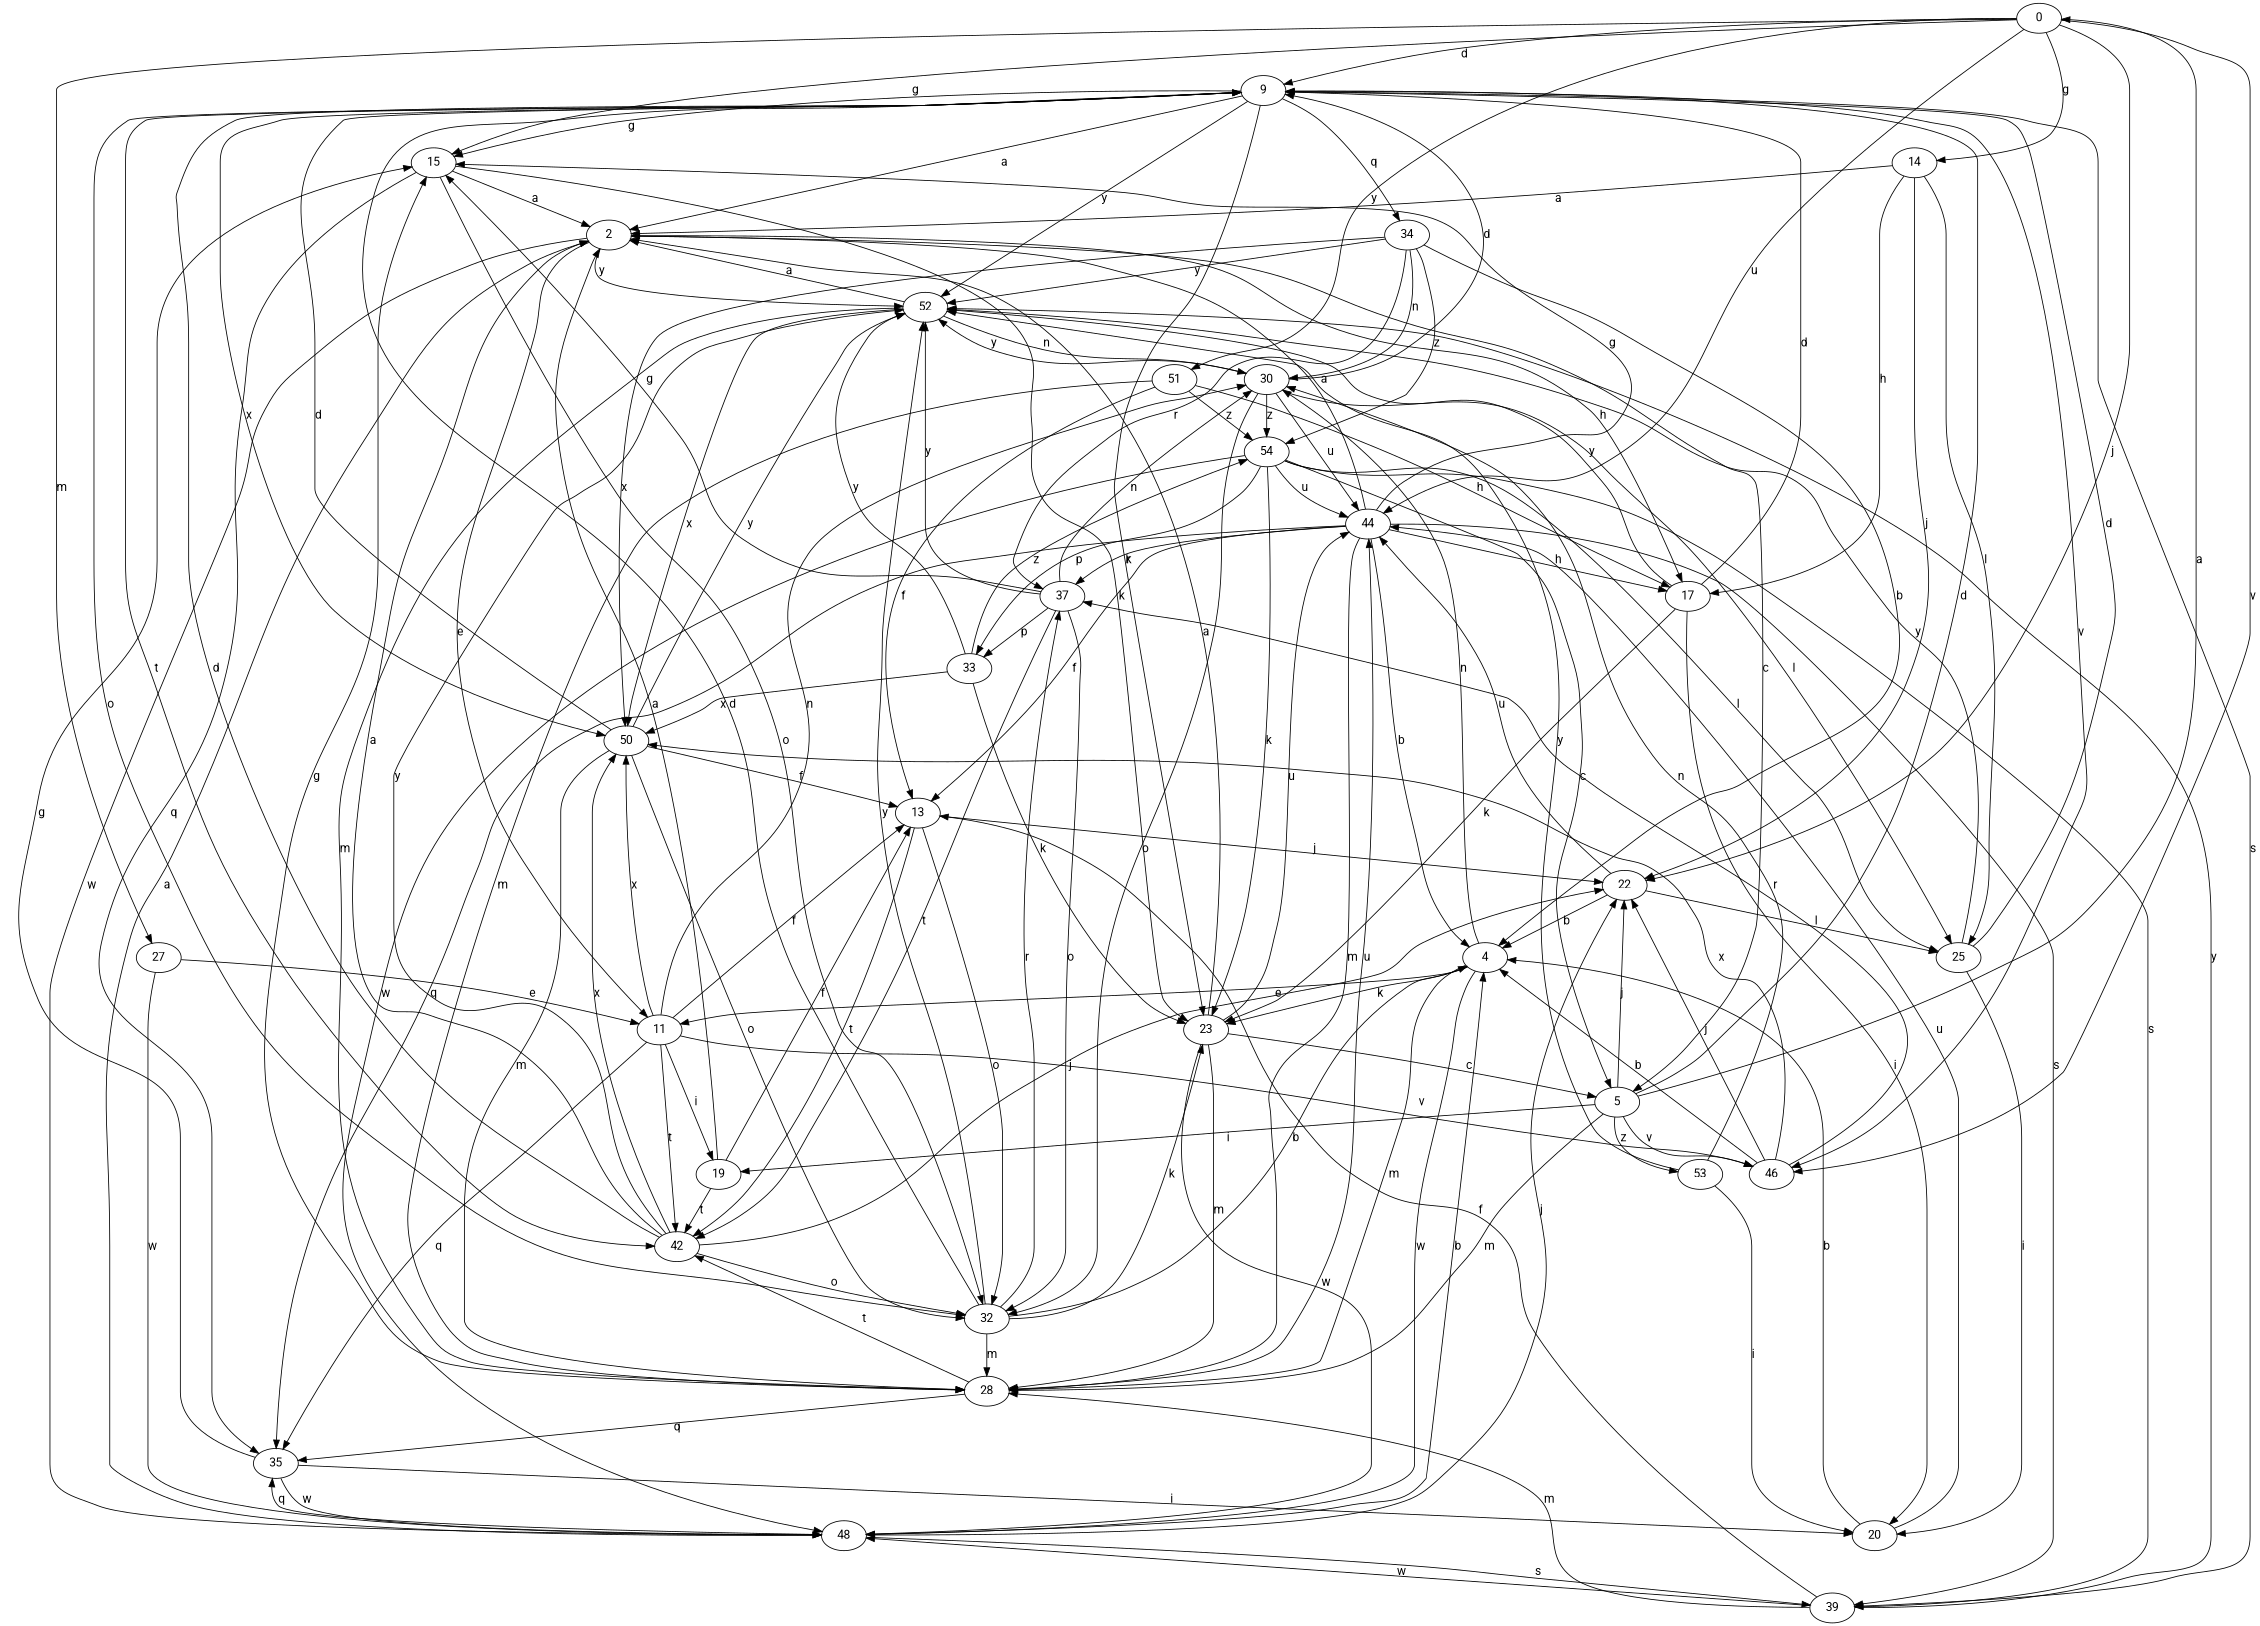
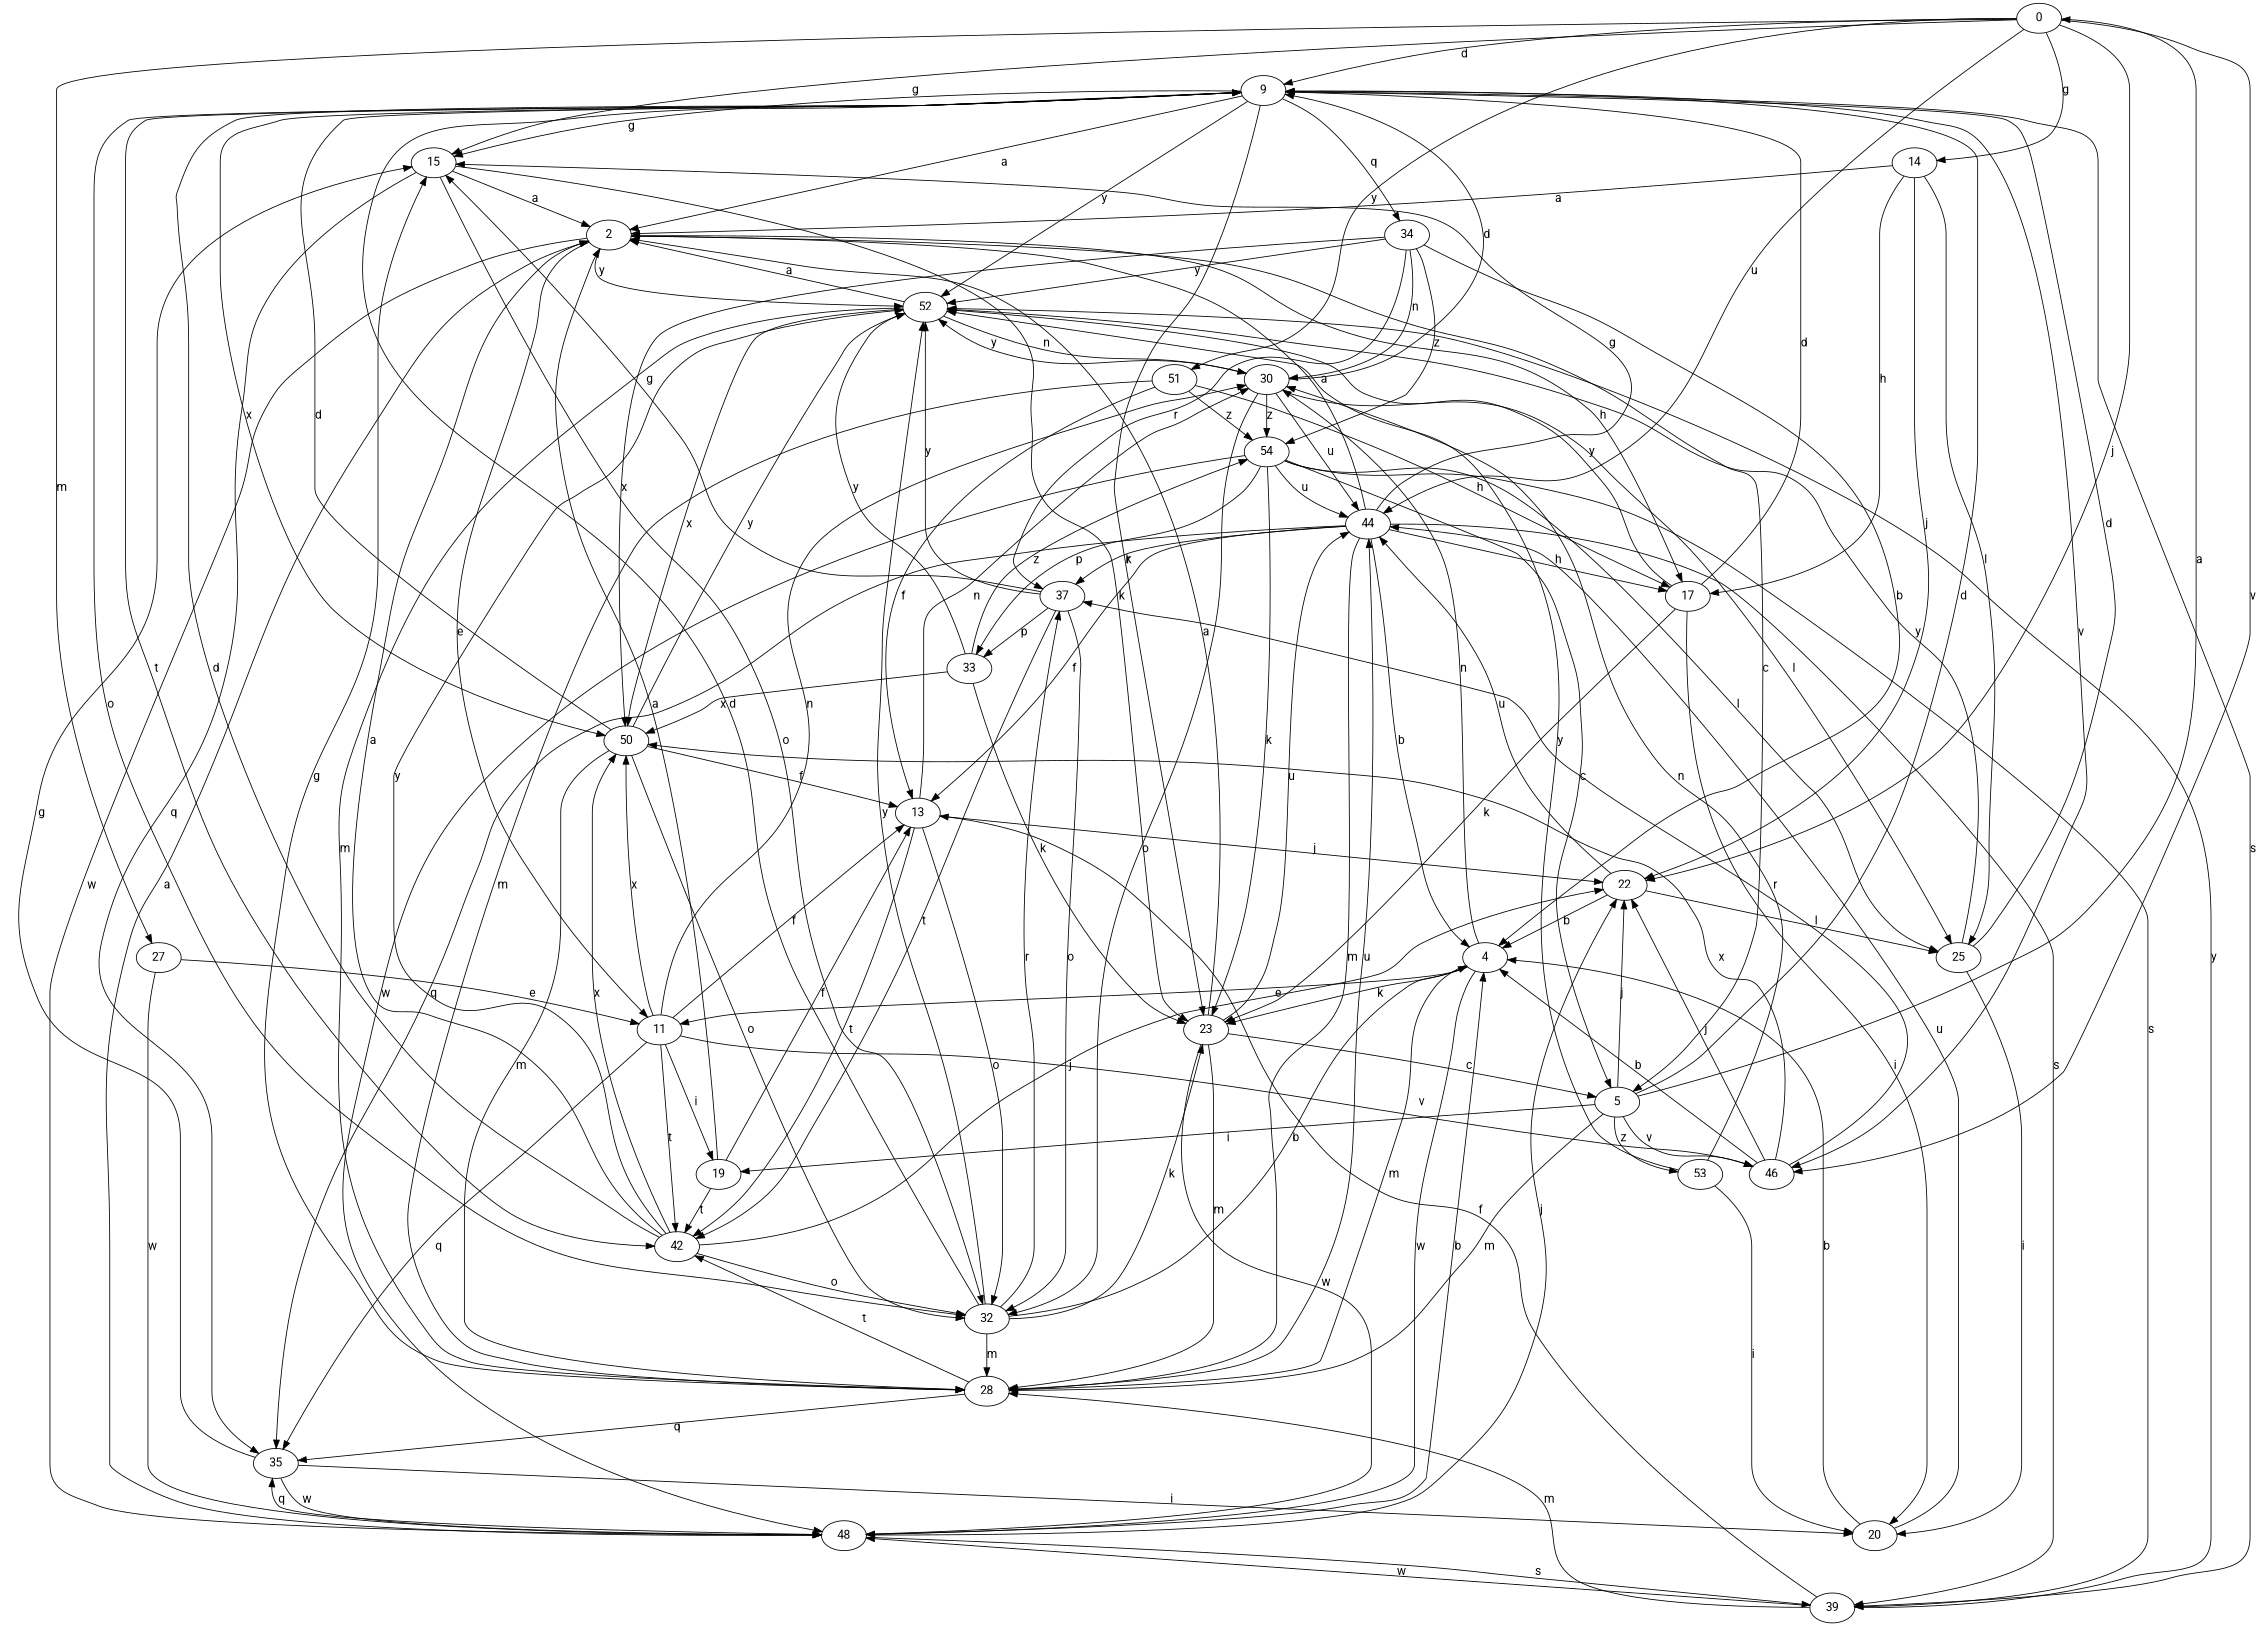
edge "37" -> "30": now "13" -> "30"
